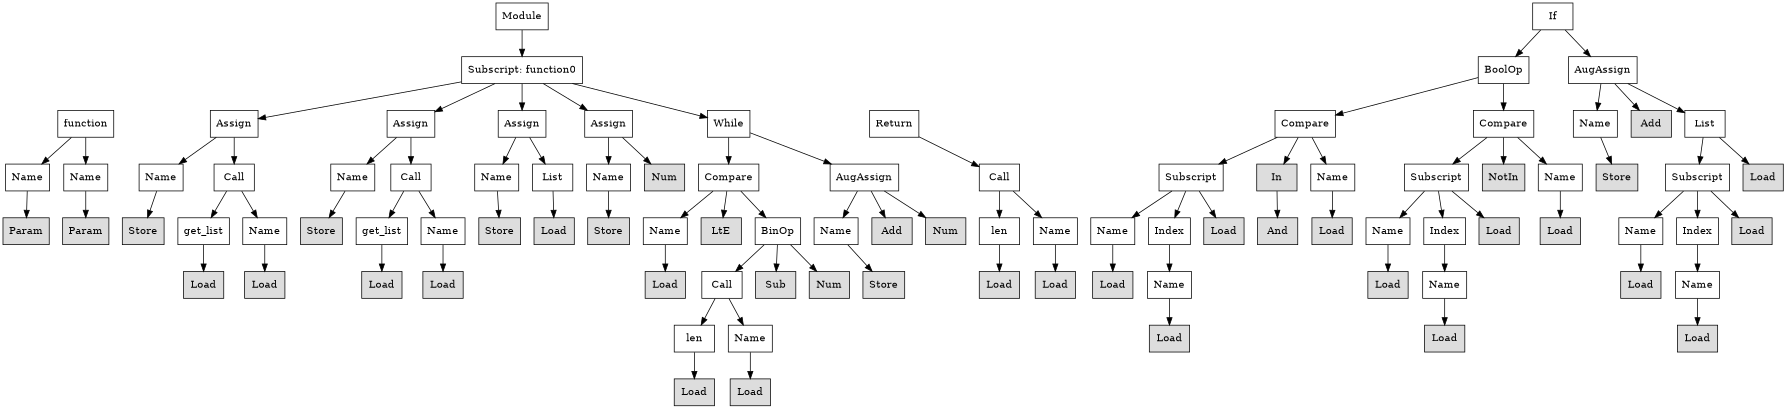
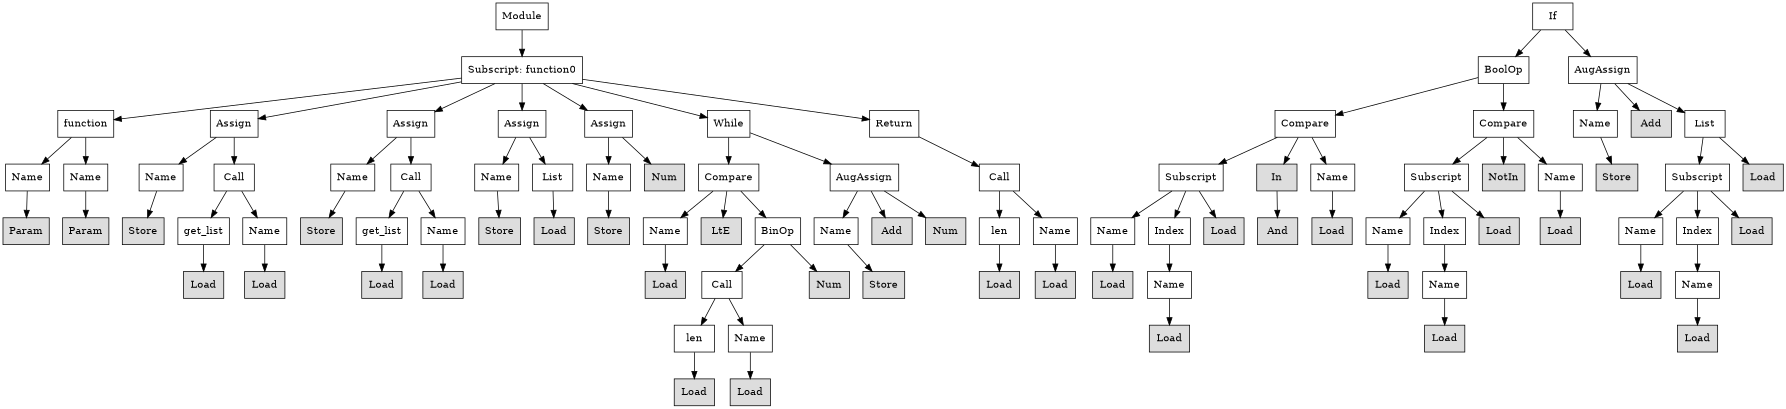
edge "Subscript: function0" -> "function": added
edge "Subscript: function0" -> "Return": added
node "Sub": removed
